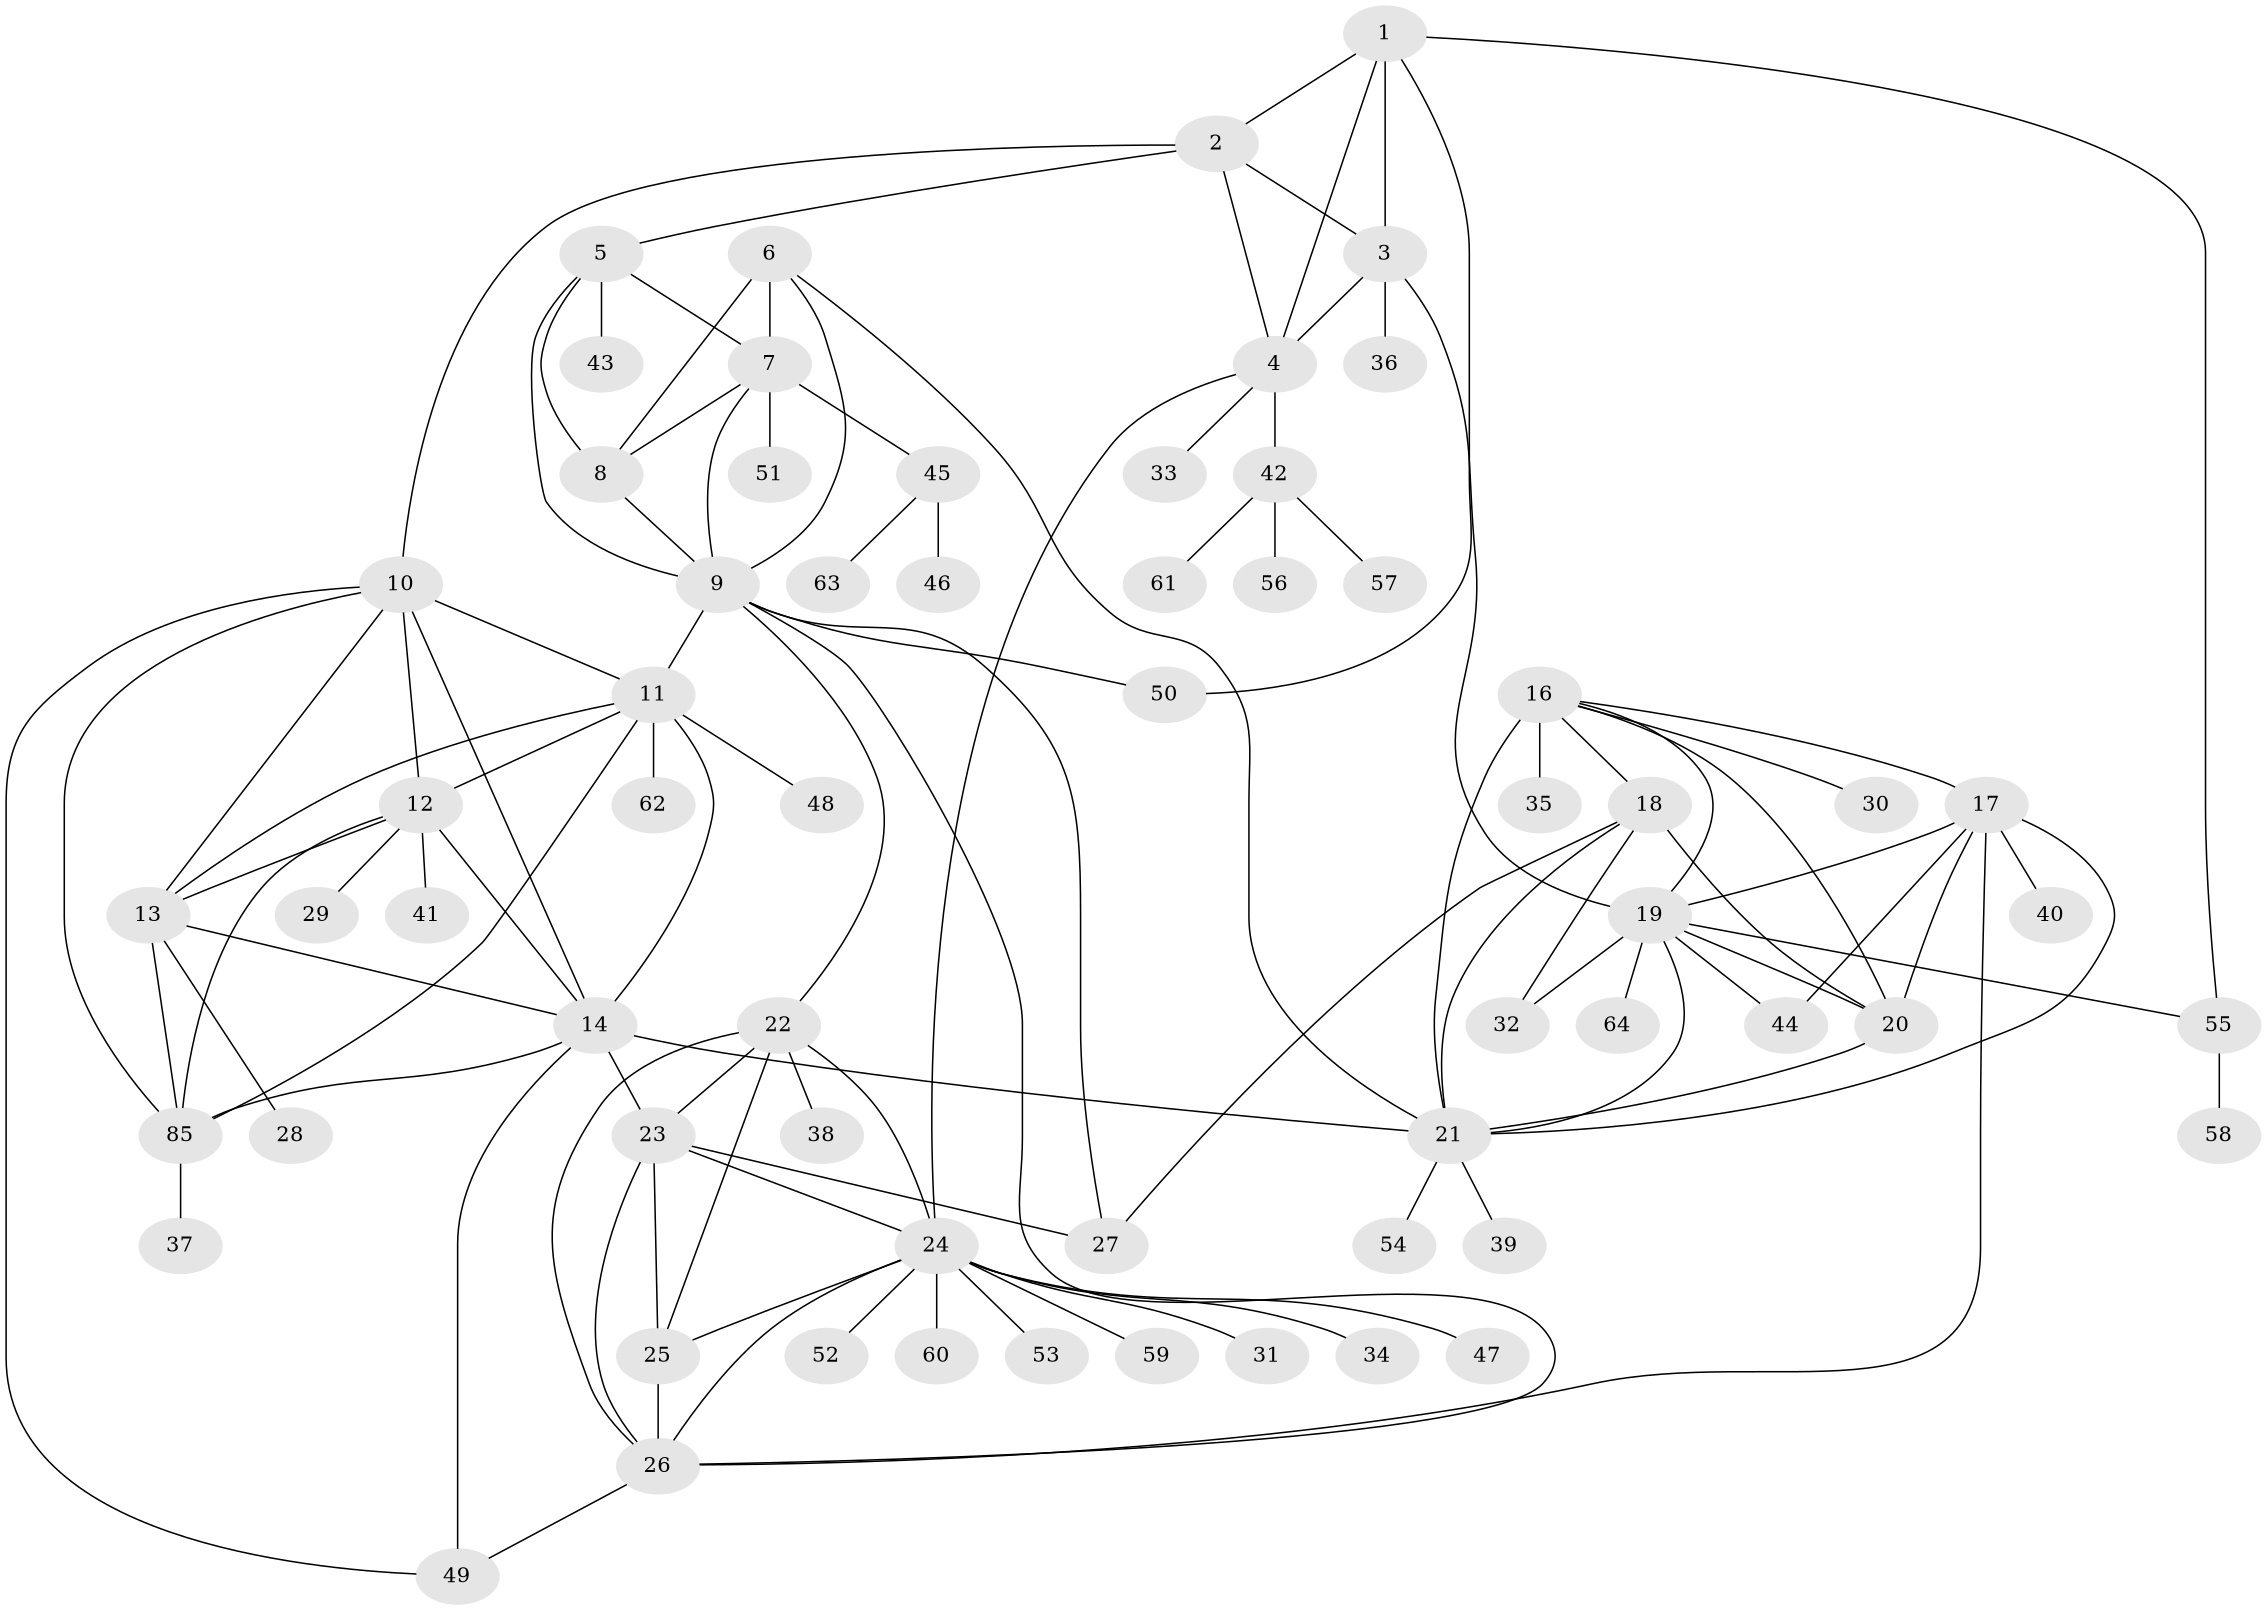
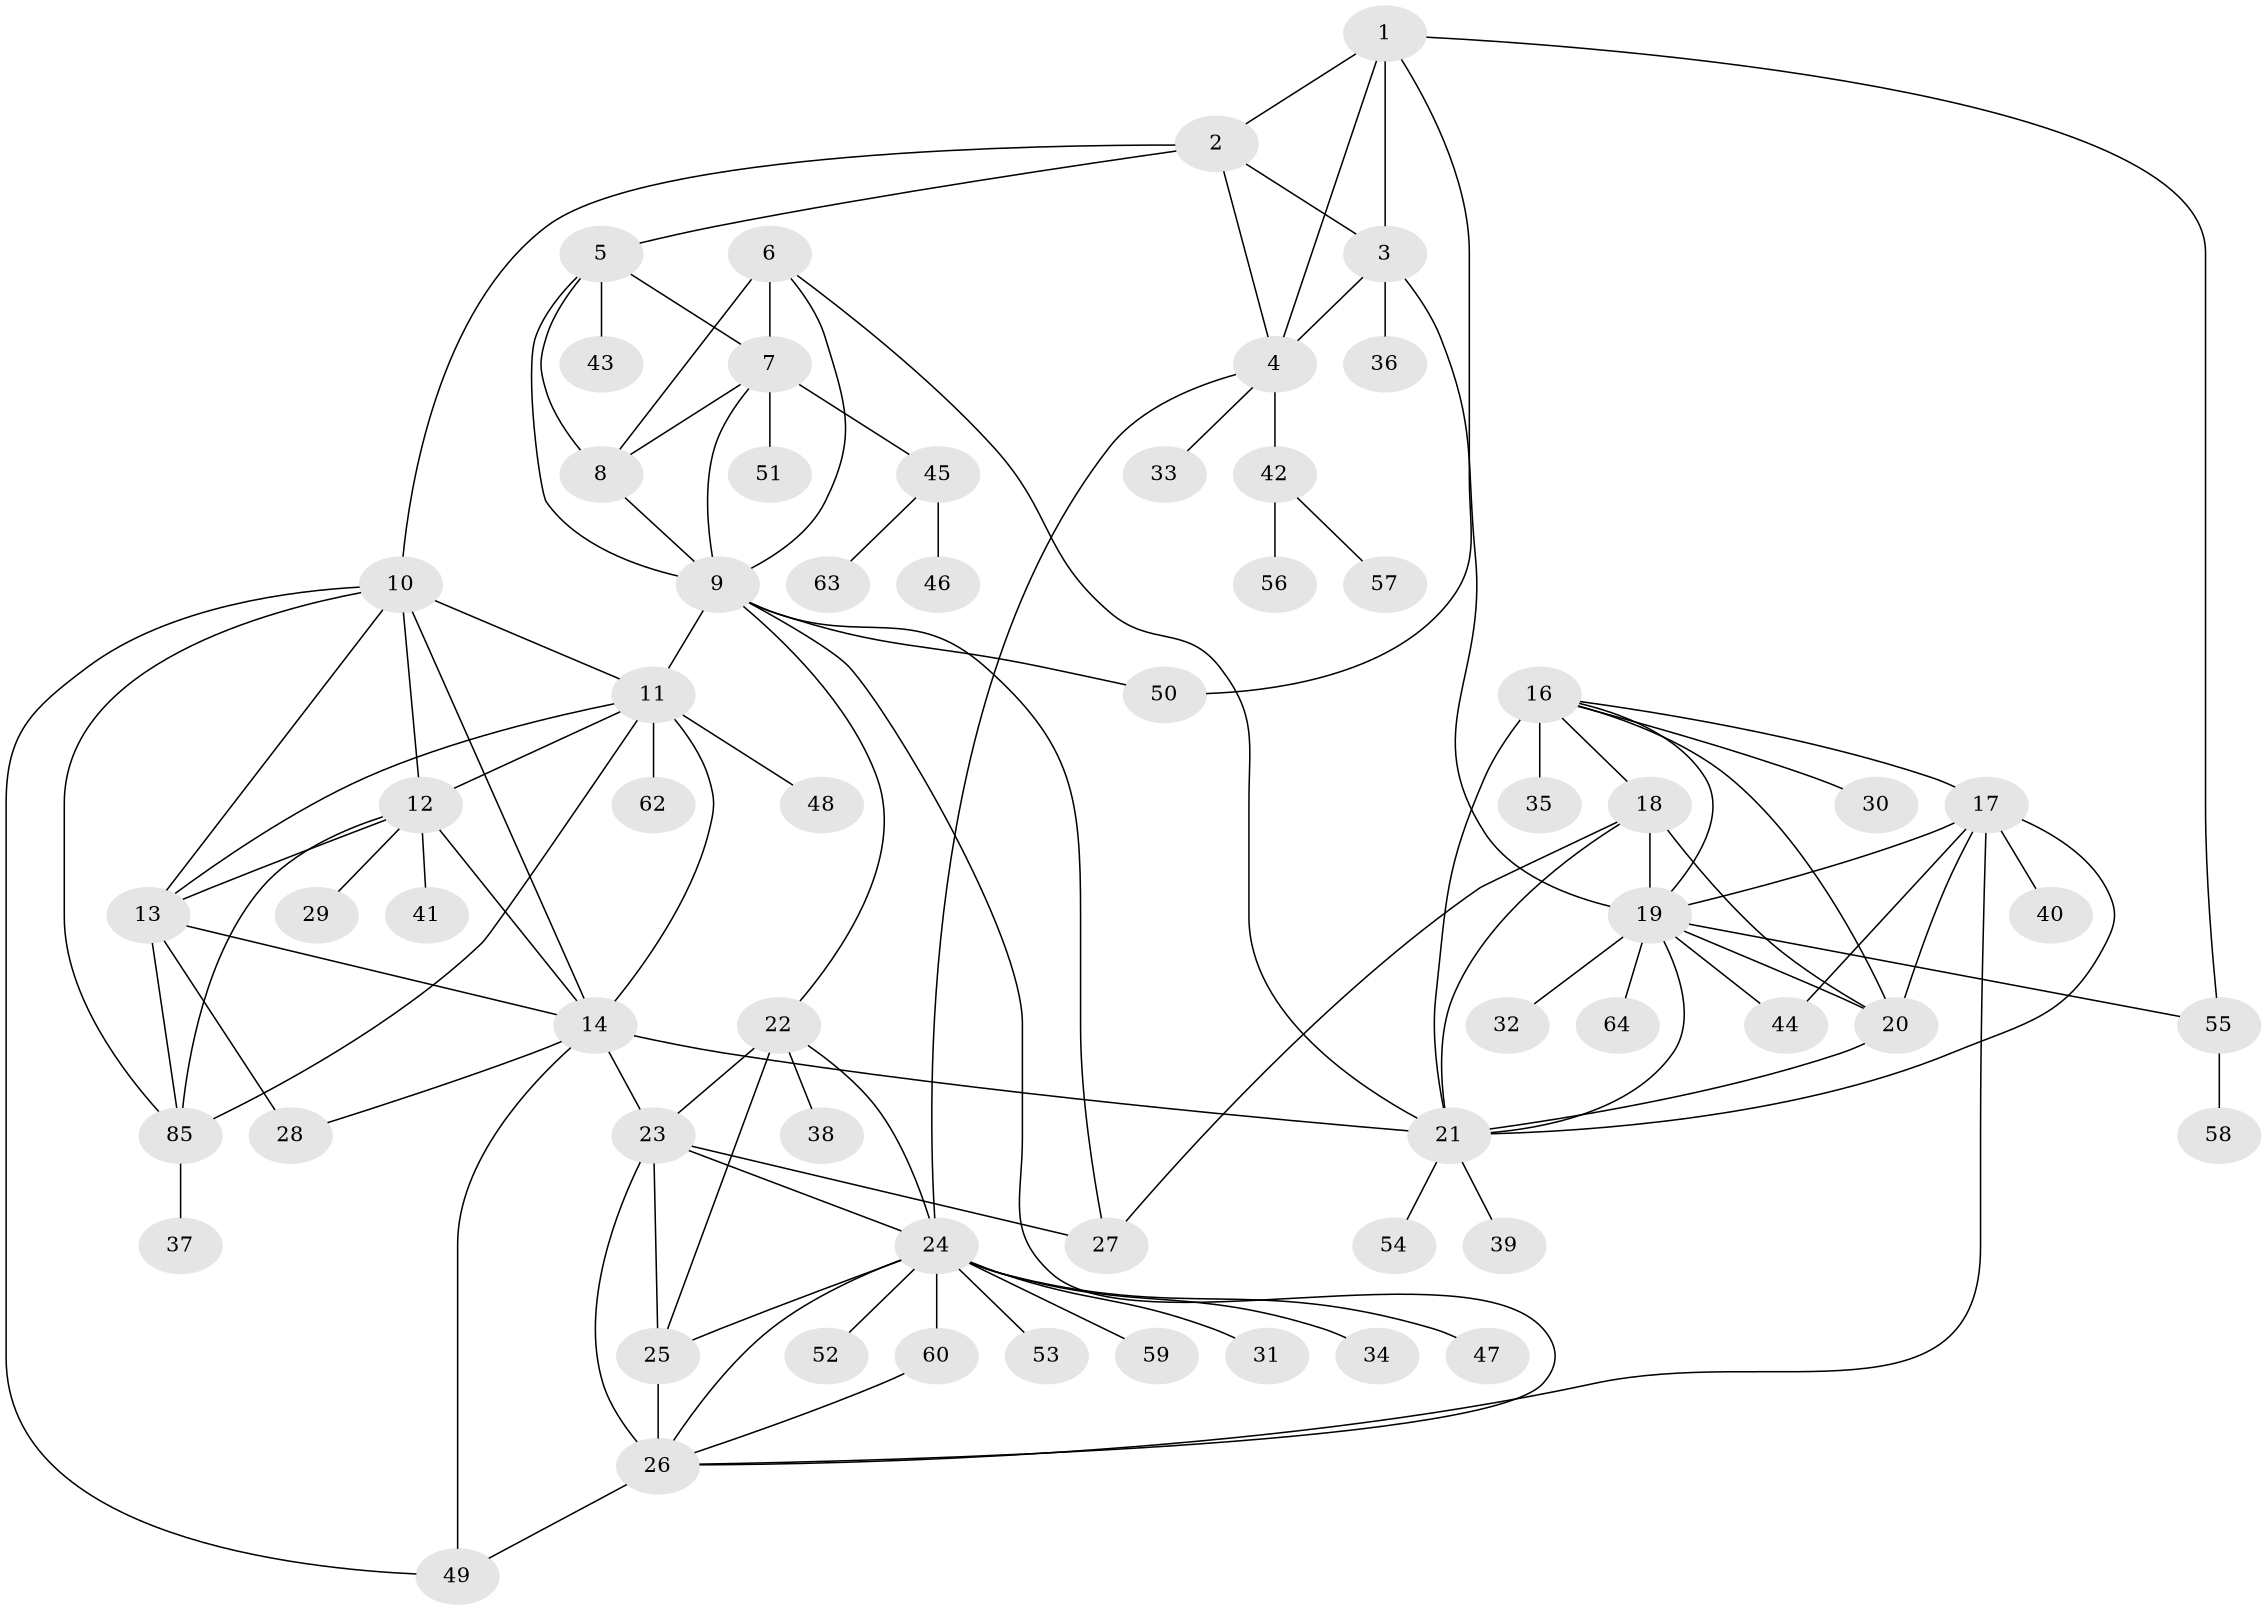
node "61": removed
edge "18" -- "32": now "18" -- "19"
edge "14" -- "85": now "14" -- "28"
edge "22" -- "26": now "60" -- "26"
